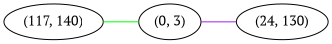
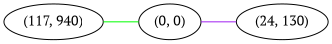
node "(117, 140)": label "(117, 140)" -> "(117, 940)"
node "(0, 3)": label "(0, 3)" -> "(0, 0)"
